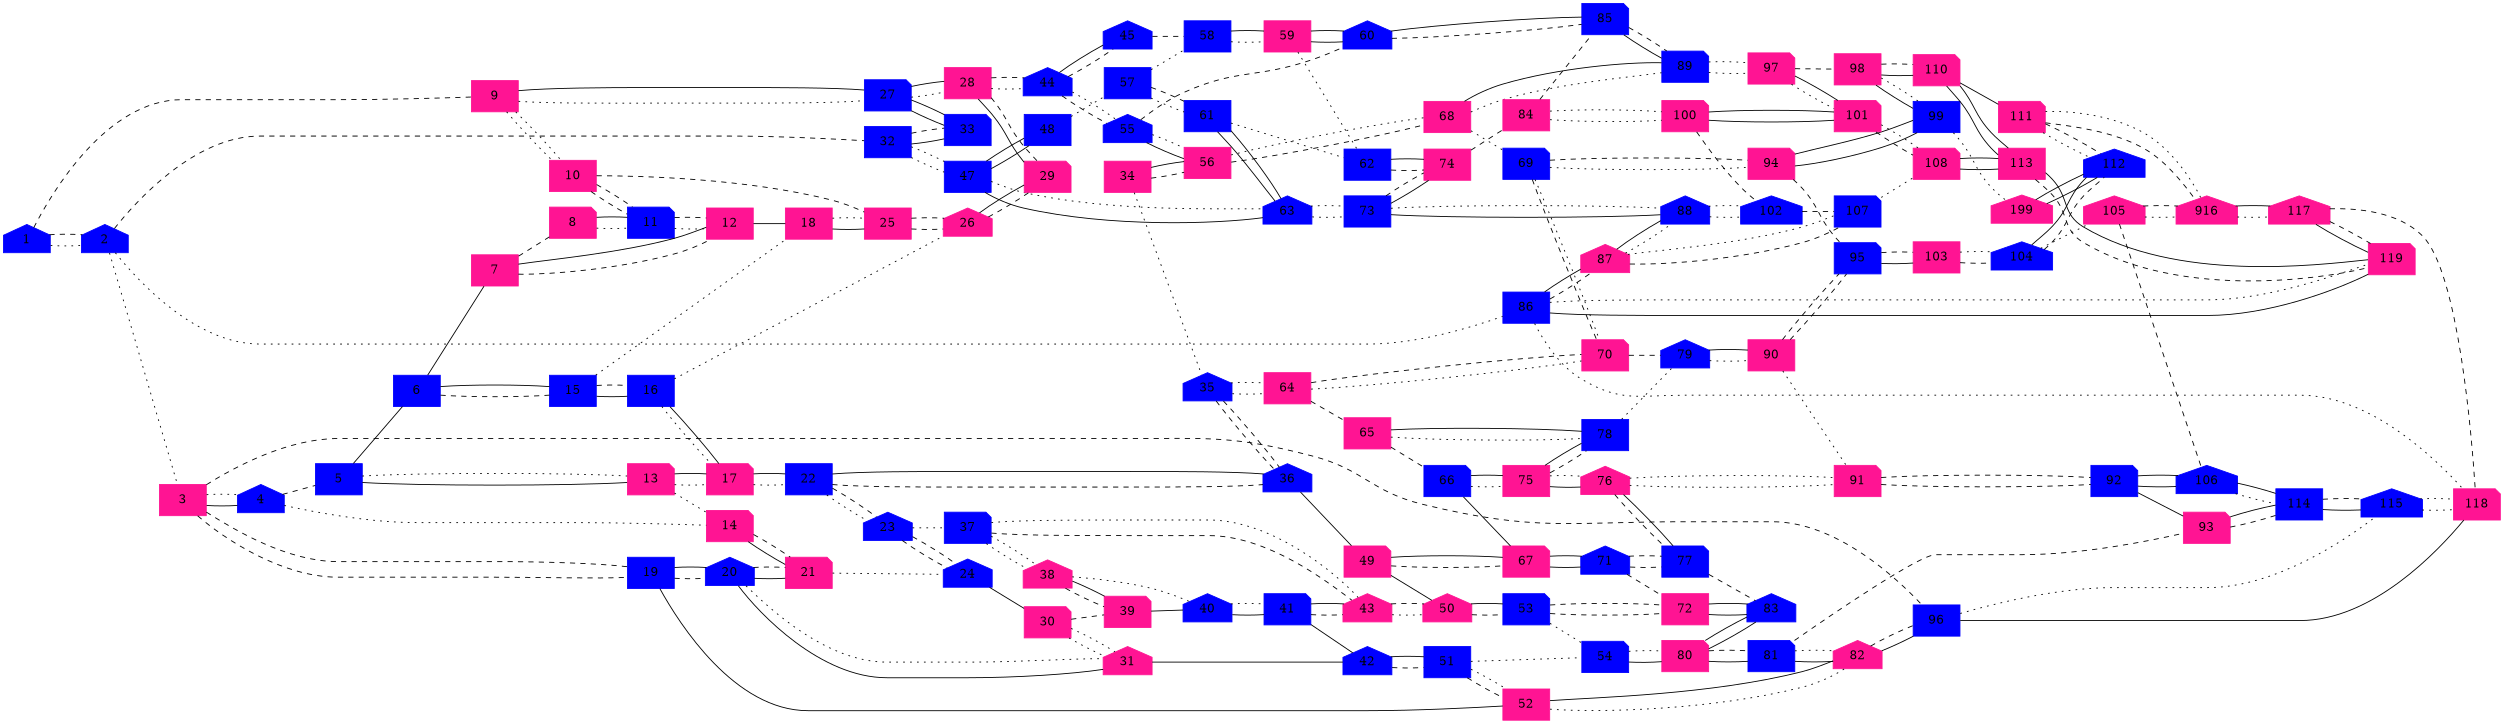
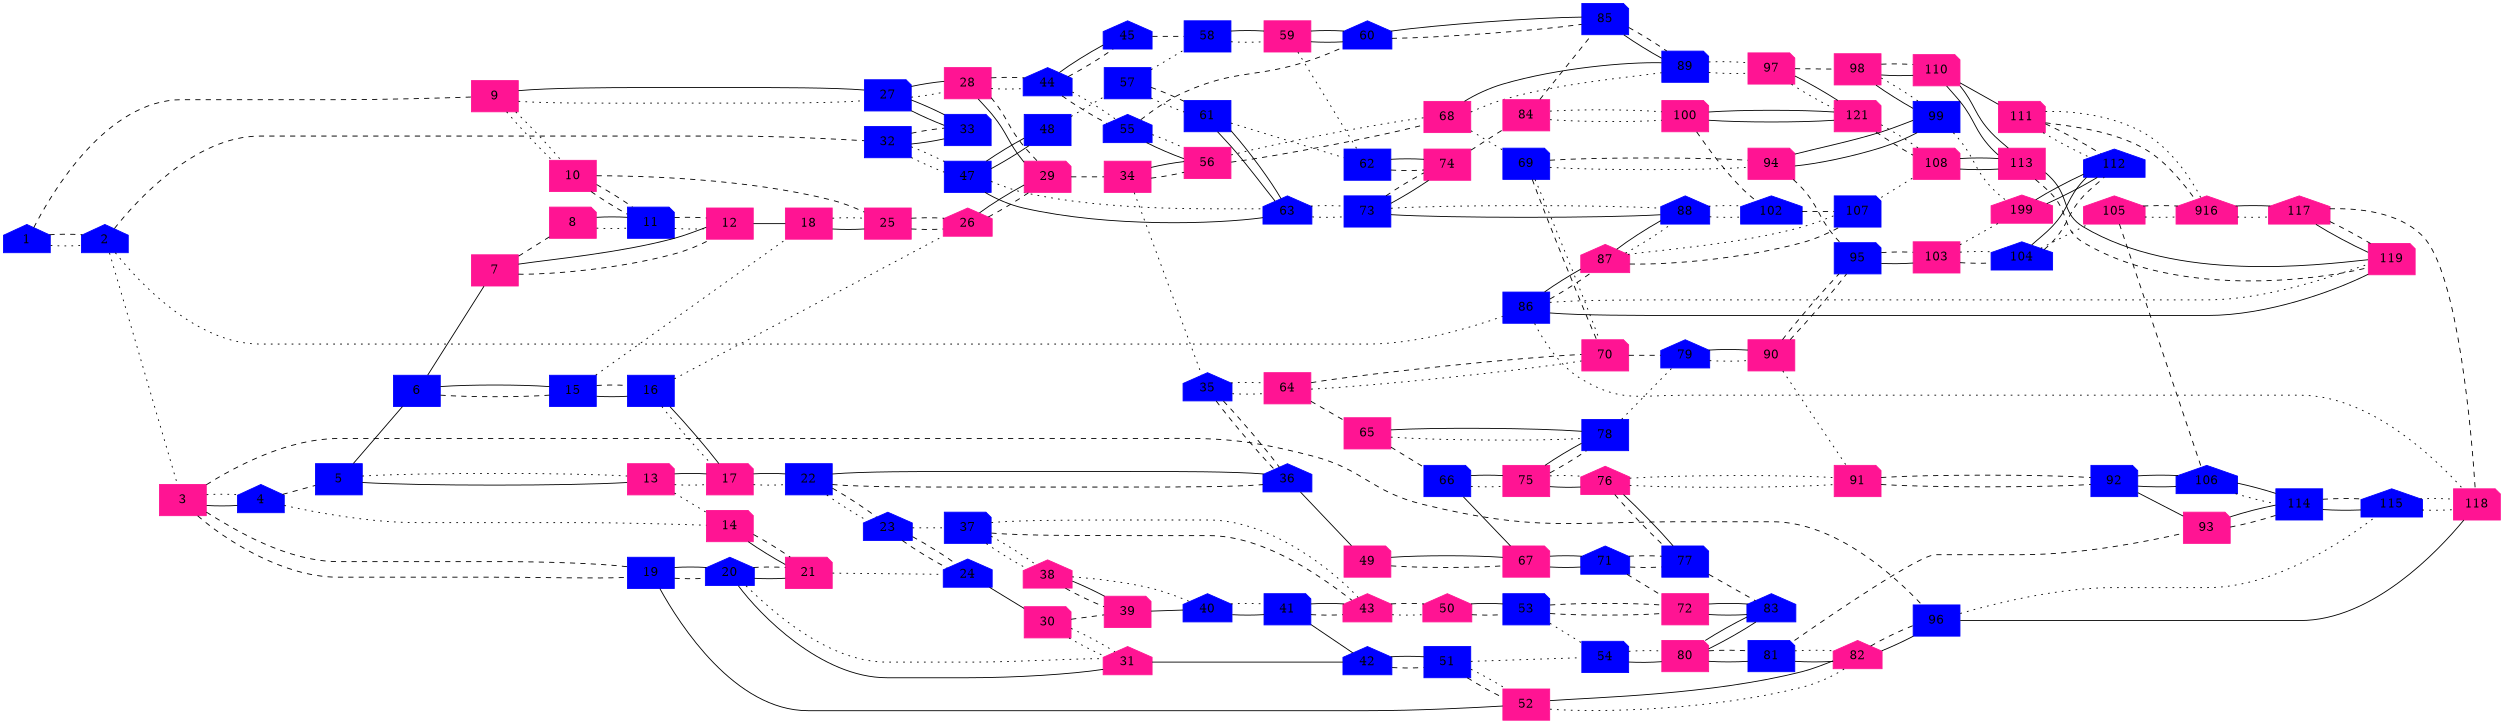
node "101": label "101" -> "121"
edge "29" -- "34": added
edge "199" -- "103": added
edge "49" -- "50": removed
